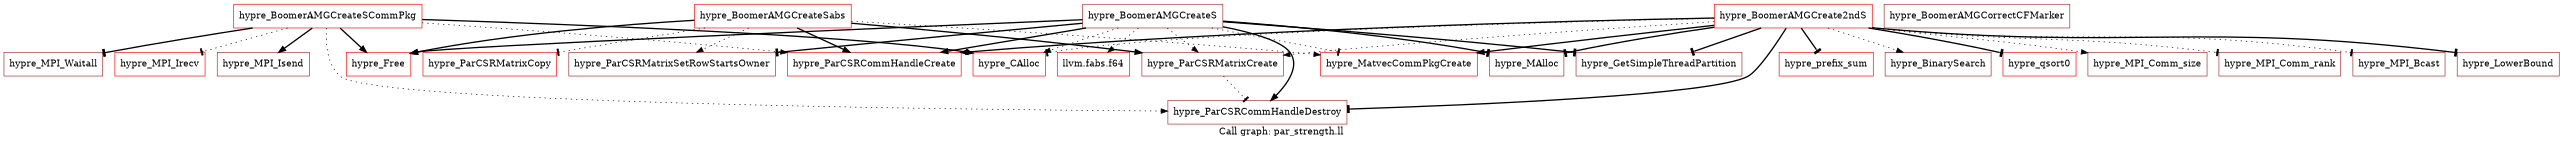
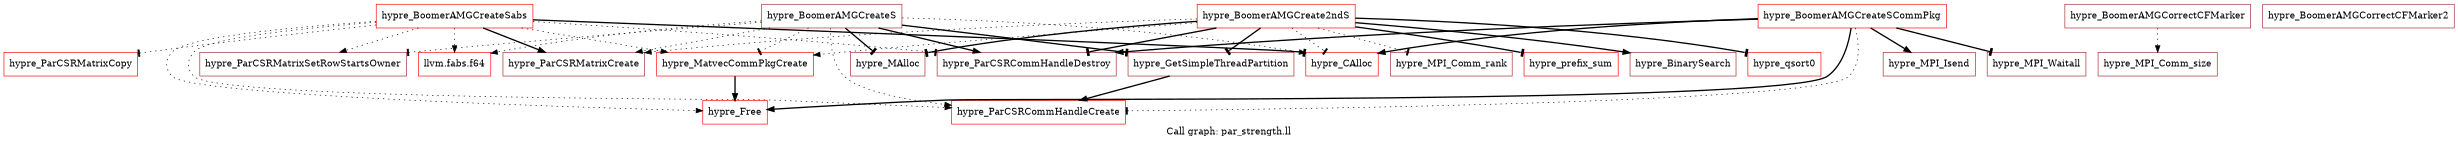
node "hypre_BoomerAMGCorrectCFMarker2": added
edge "hypre_BoomerAMGCreateSabs" -> "hypre_Free": style bold -> dotted
edge "hypre_BoomerAMGCreate2ndS" -> "hypre_ParCSRCommHandleCreate": now "hypre_GetSimpleThreadPartition" -> "hypre_ParCSRCommHandleCreate"
edge "hypre_BoomerAMGCreateSCommPkg" -> "hypre_ParCSRCommHandleCreate": arrowhead normal -> tee
edge "hypre_BoomerAMGCreateS" -> "hypre_Free": now "hypre_MatvecCommPkgCreate" -> "hypre_Free"
edge "hypre_BoomerAMGCreateSabs" -> "hypre_CAlloc": added
edge "hypre_BoomerAMGCreateSabs" -> "llvm.fabs.f64": added
edge "hypre_BoomerAMGCreateS" -> "hypre_ParCSRMatrixSetRowStartsOwner": style bold -> dotted
edge "hypre_BoomerAMGCreate2ndS" -> "hypre_MatvecCommPkgCreate": style bold -> dotted
edge "hypre_BoomerAMGCreate2ndS" -> "hypre_BinarySearch": style dotted -> bold
edge "hypre_BoomerAMGCreate2ndS" -> "hypre_MPI_Comm_size": now "hypre_BoomerAMGCorrectCFMarker" -> "hypre_MPI_Comm_size"
edge "hypre_BoomerAMGCreateS" -> "hypre_ParCSRCommHandleCreate": style bold -> dotted
edge "hypre_BoomerAMGCreateSabs" -> "hypre_ParCSRCommHandleCreate": style bold -> dotted
node "hypre_MPI_Irecv": removed
node "hypre_MPI_Bcast": removed
node "hypre_LowerBound": removed
edge "hypre_ParCSRMatrixCreate" -> "hypre_ParCSRCommHandleDestroy": now "hypre_BoomerAMGCreateSabs" -> "hypre_ParCSRCommHandleDestroy"
edge "hypre_BoomerAMGCreateSCommPkg" -> "hypre_ParCSRCommHandleDestroy": style dotted -> bold
